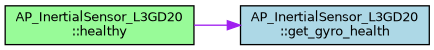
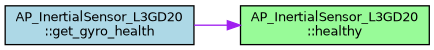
edge "AP_InertialSensor_L3GD20 ::healthy" -> "AP_InertialSensor_L3GD20 ::get_gyro_health": reversed
